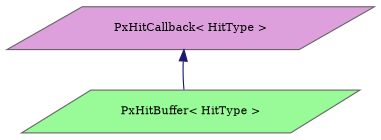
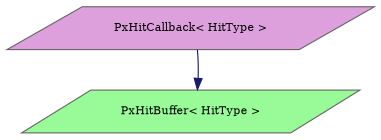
edge "PxHitBuffer< HitType >" -> "PxHitCallback< HitType >": reversed
